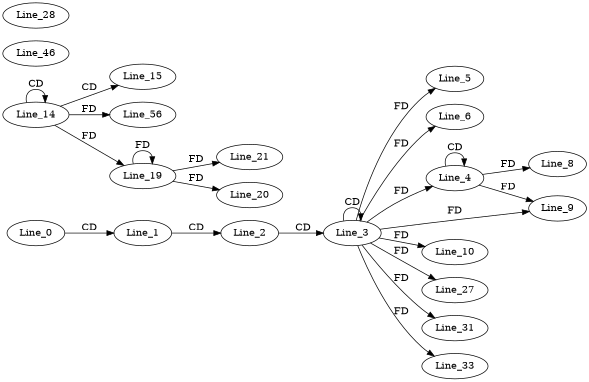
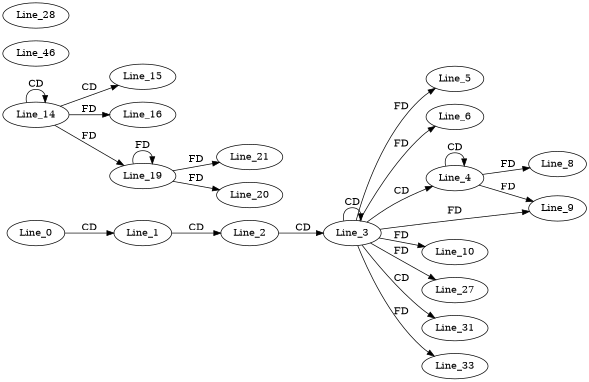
node "Line_56": label "Line_56" -> "Line_16"
edge "Line_3" -> "Line_4": label "FD" -> "CD"
edge "Line_3" -> "Line_31": label "FD" -> "CD"
